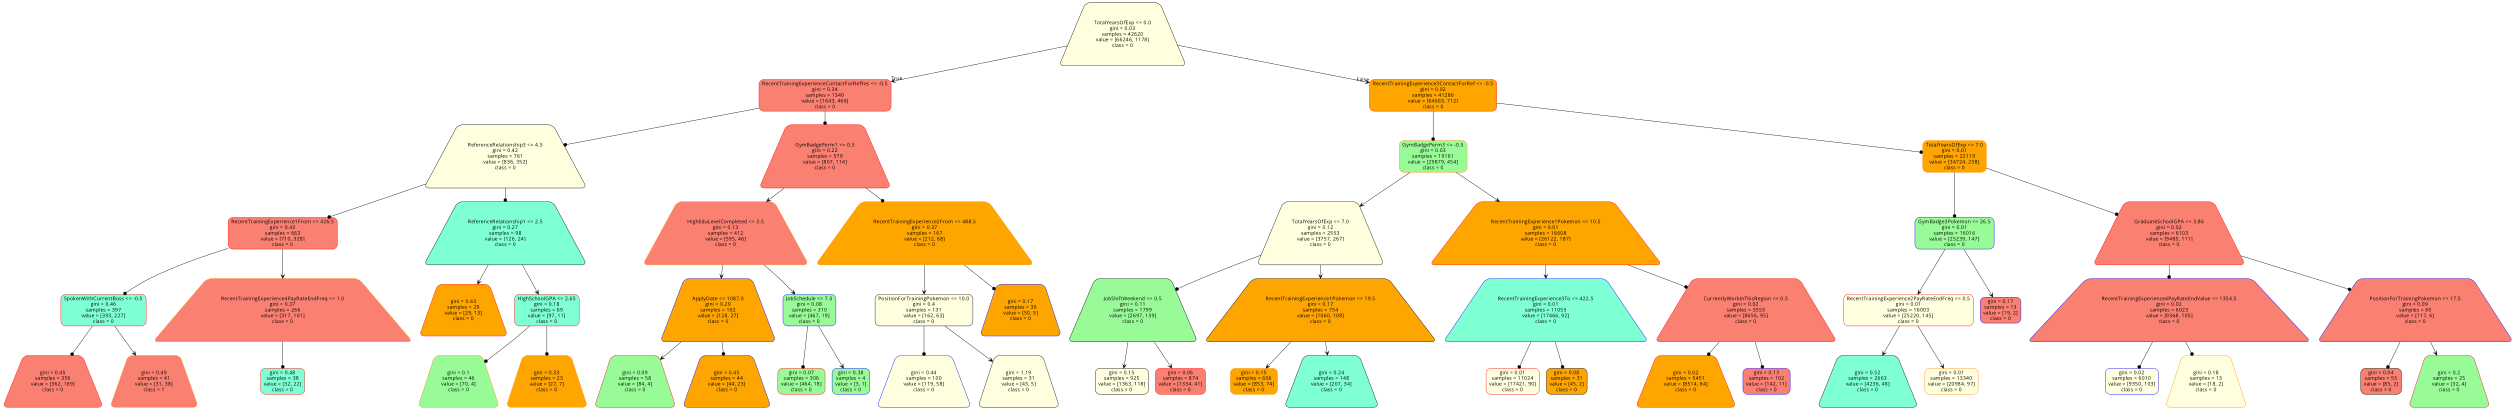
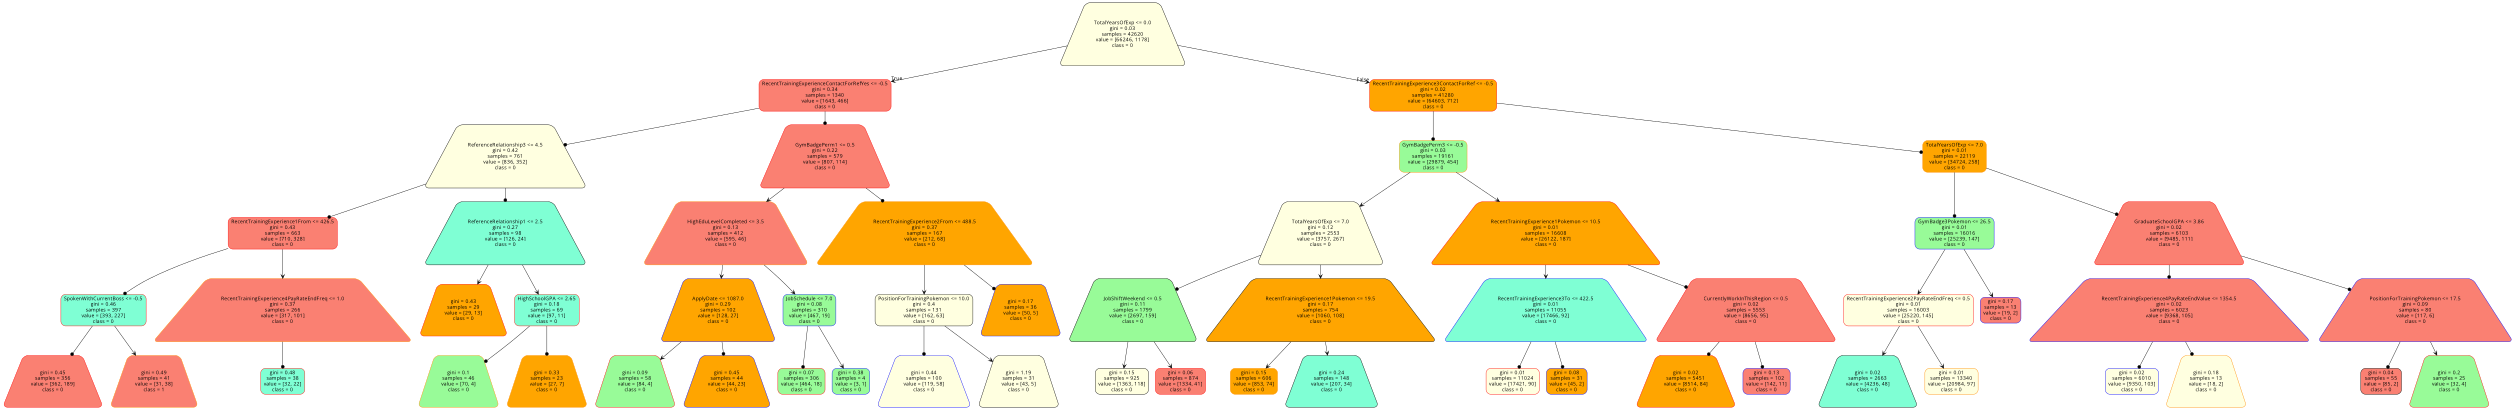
node "gini = 0.08 samples = 31 value = [45, 2] class = 0": color black -> blue
node "gini = 0.52 samples = 2663 value = [4236, 48] class = 0": label "gini = 0.52 samples = 2663 value = [4236, 48] class = 0" -> "gini = 0.02 samples = 2663 value = [4236, 48] class = 0"
